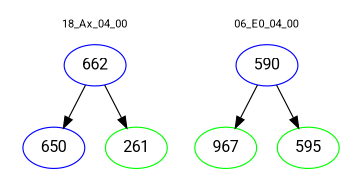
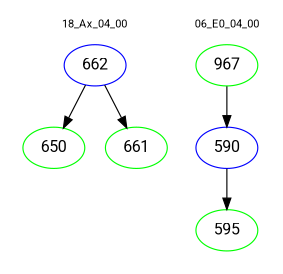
edge "590" -> "967": reversed
node "650": color blue -> green
node "261": label "261" -> "661"
